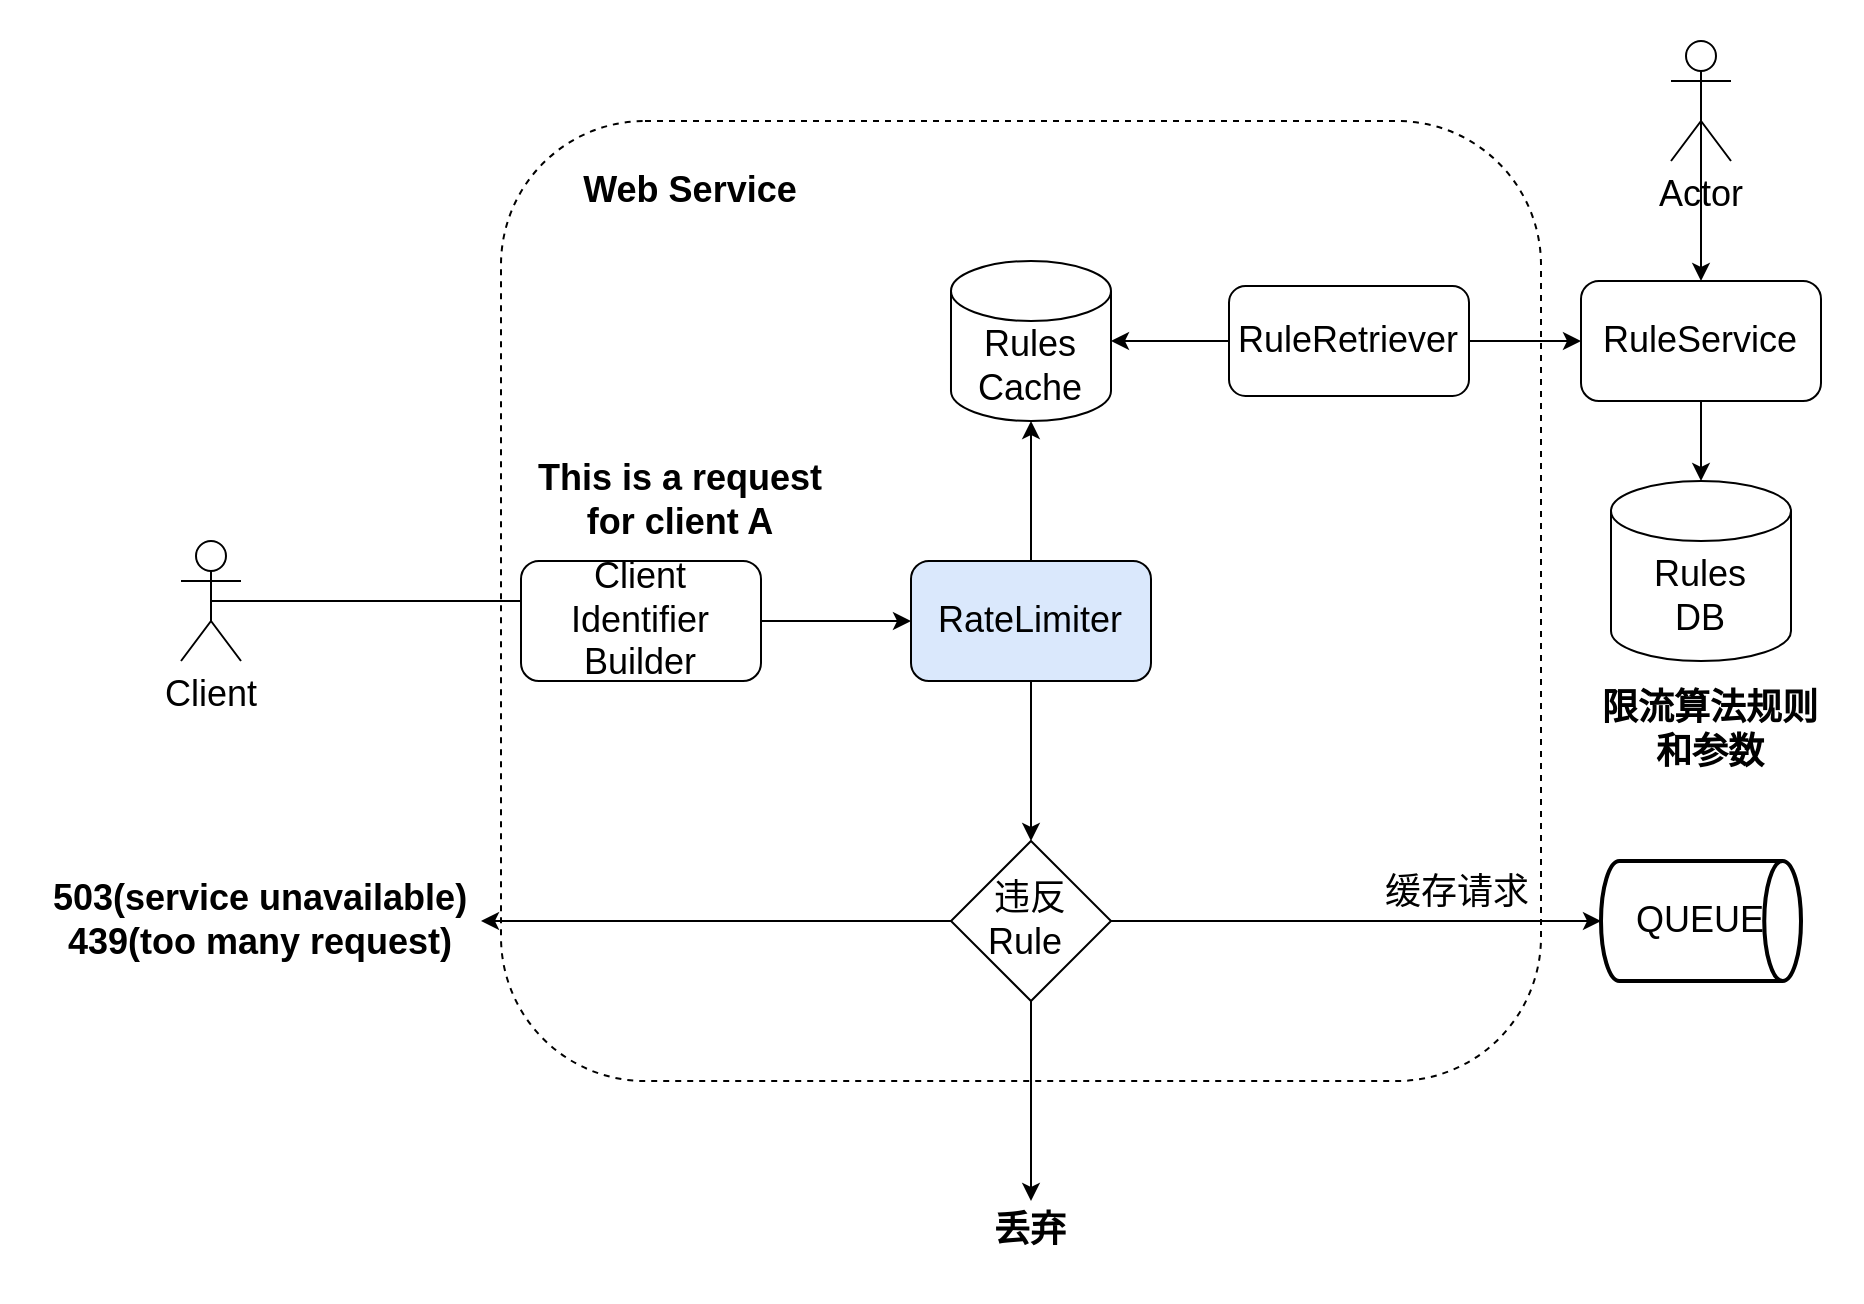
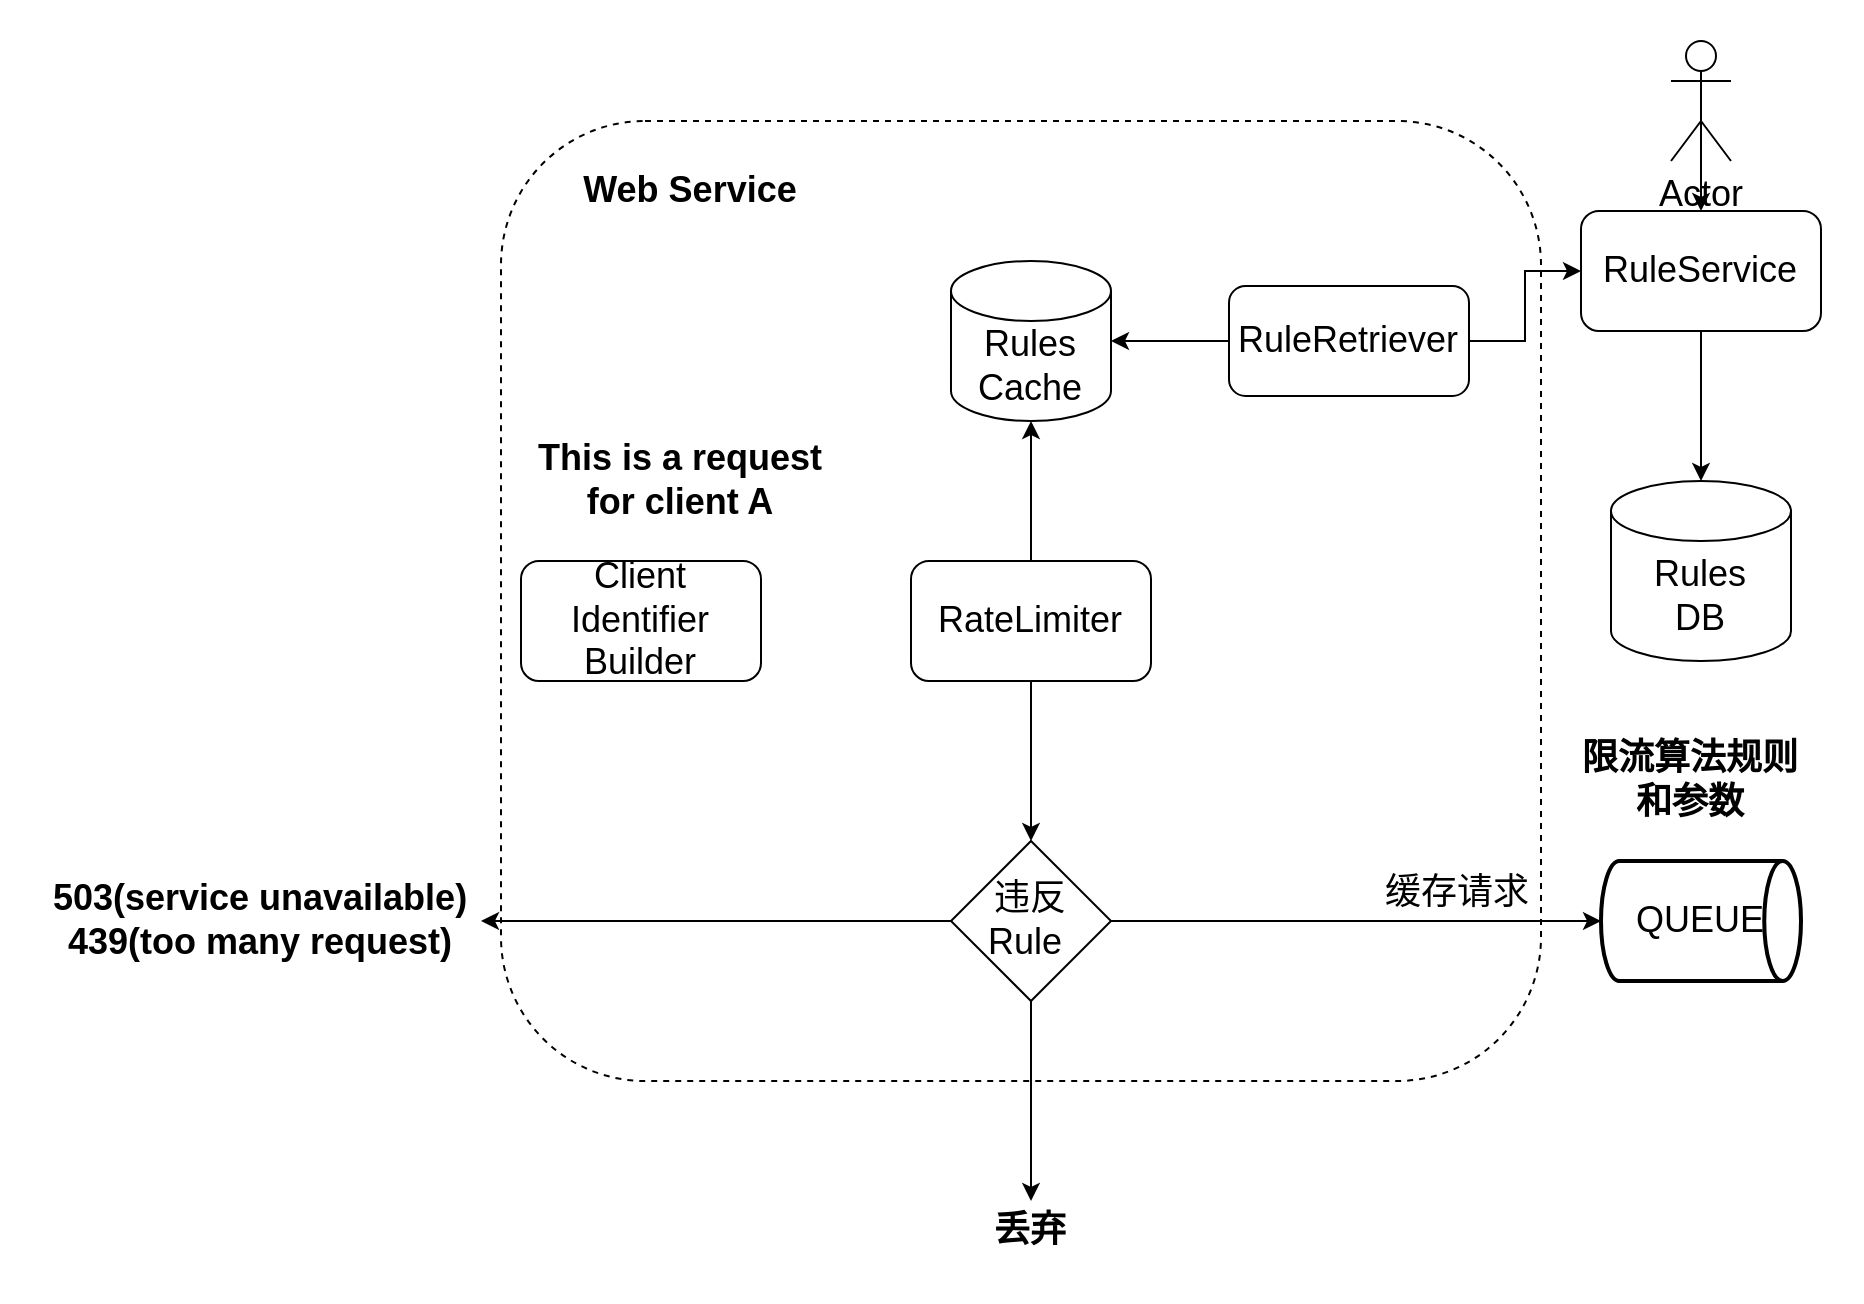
node "RuleService": moved (1701, 341) -> (1701, 271)
node "This is a request for client A": moved (681, 501) -> (681, 481)
node "Client": removed
edge "Client" -> "RateLimiter": removed
node "RateLimiter": fillcolor #dae8fc -> #ffffff
node "限流算法规则和参数": moved (1711, 731) -> (1691, 781)
